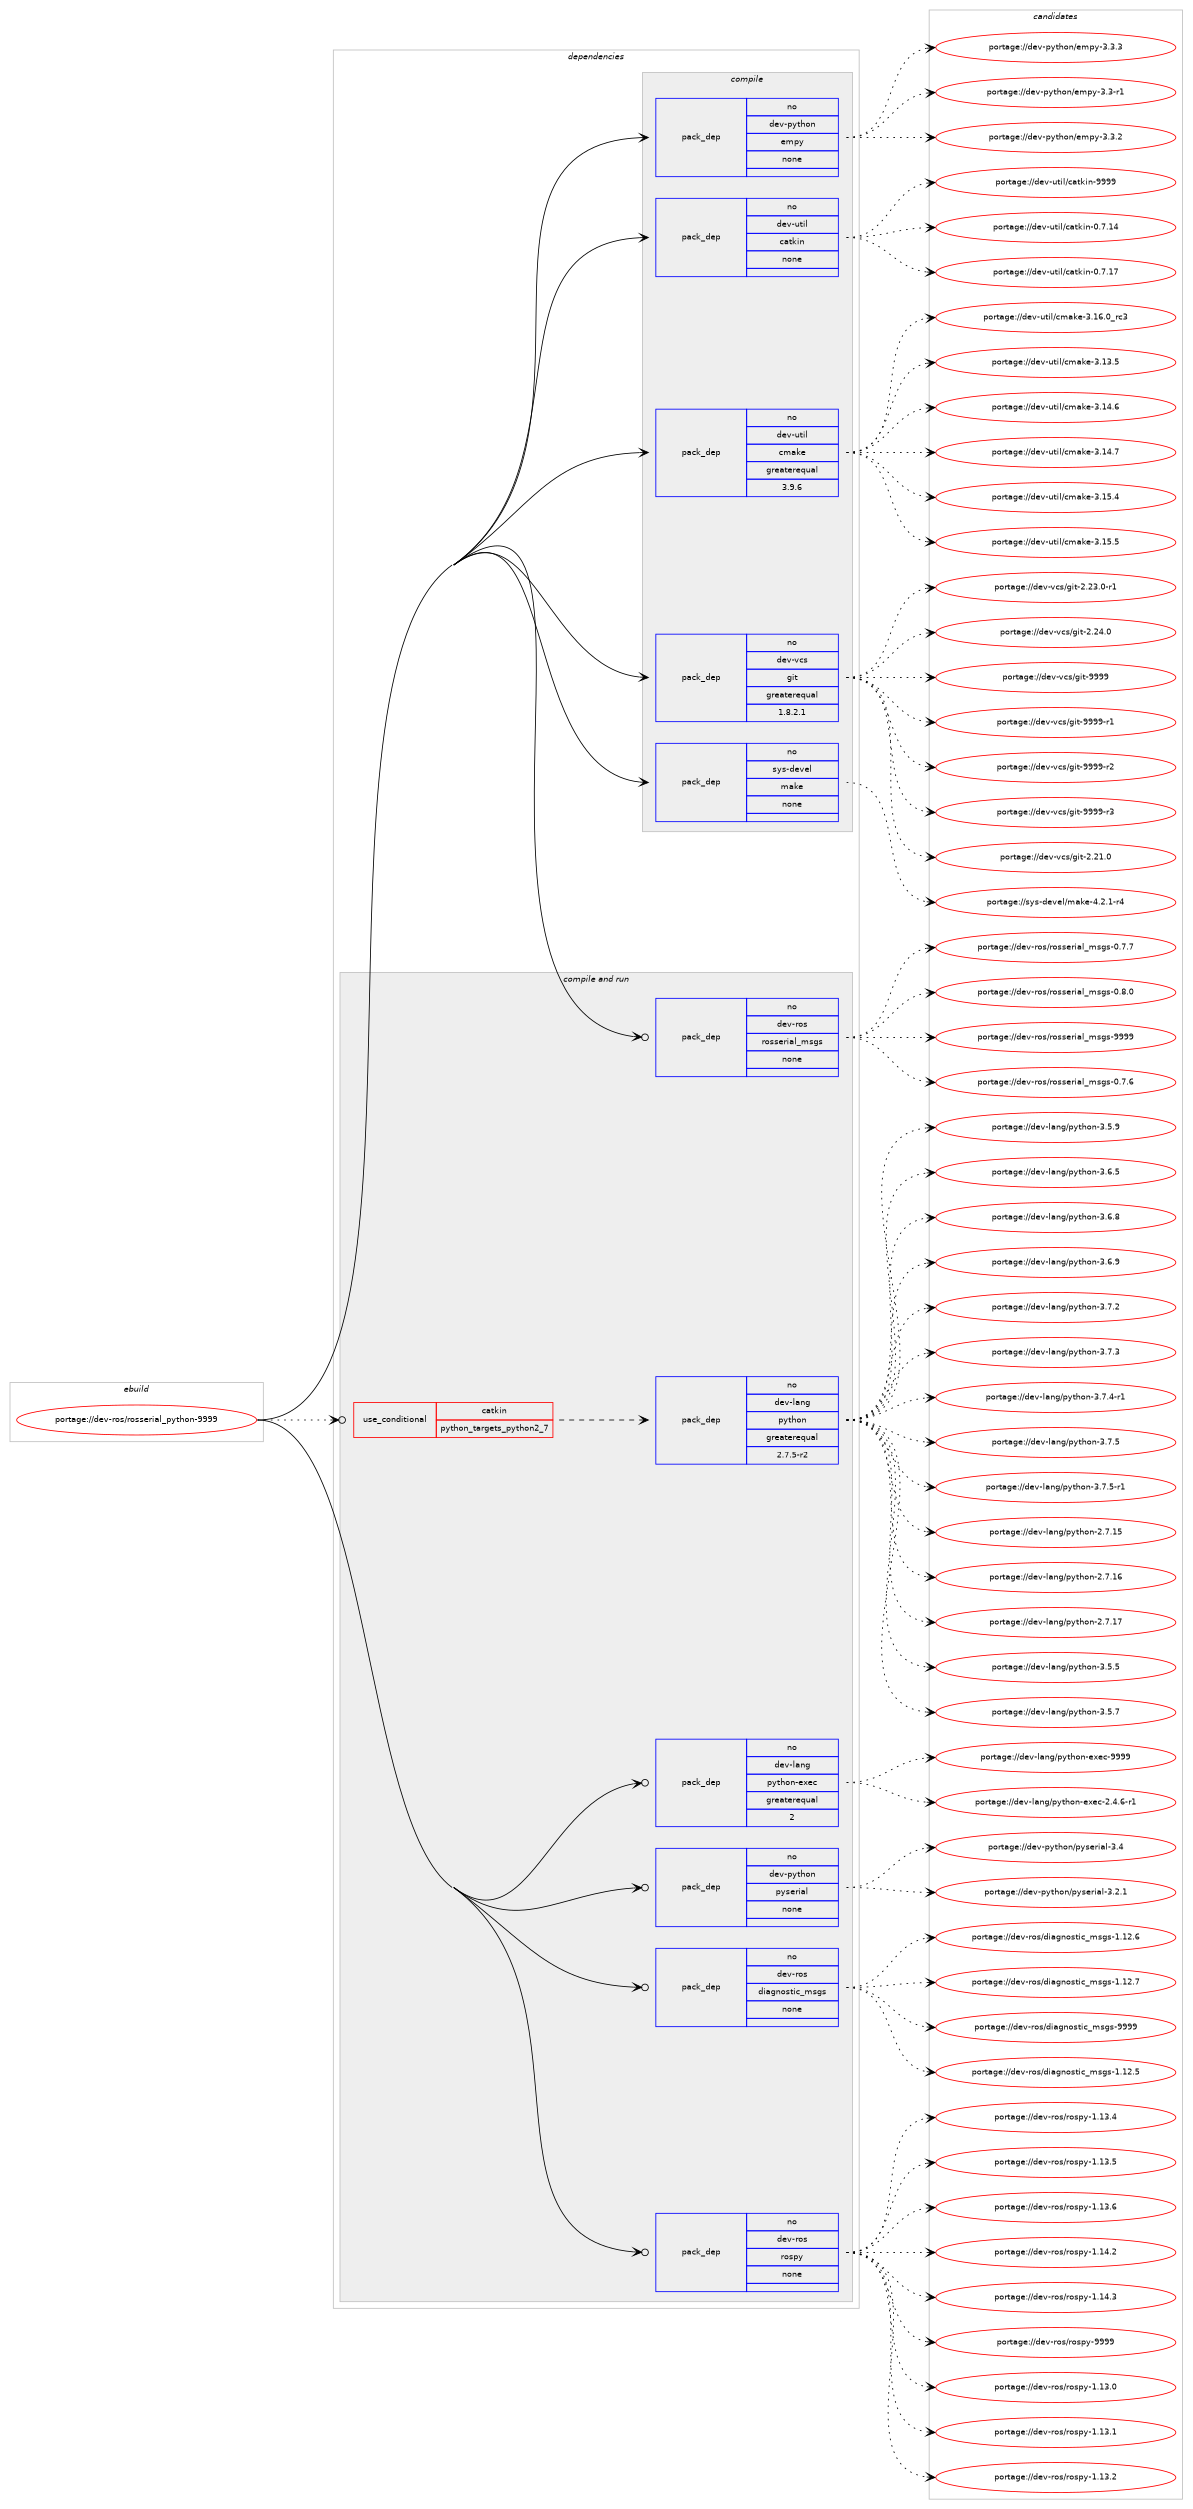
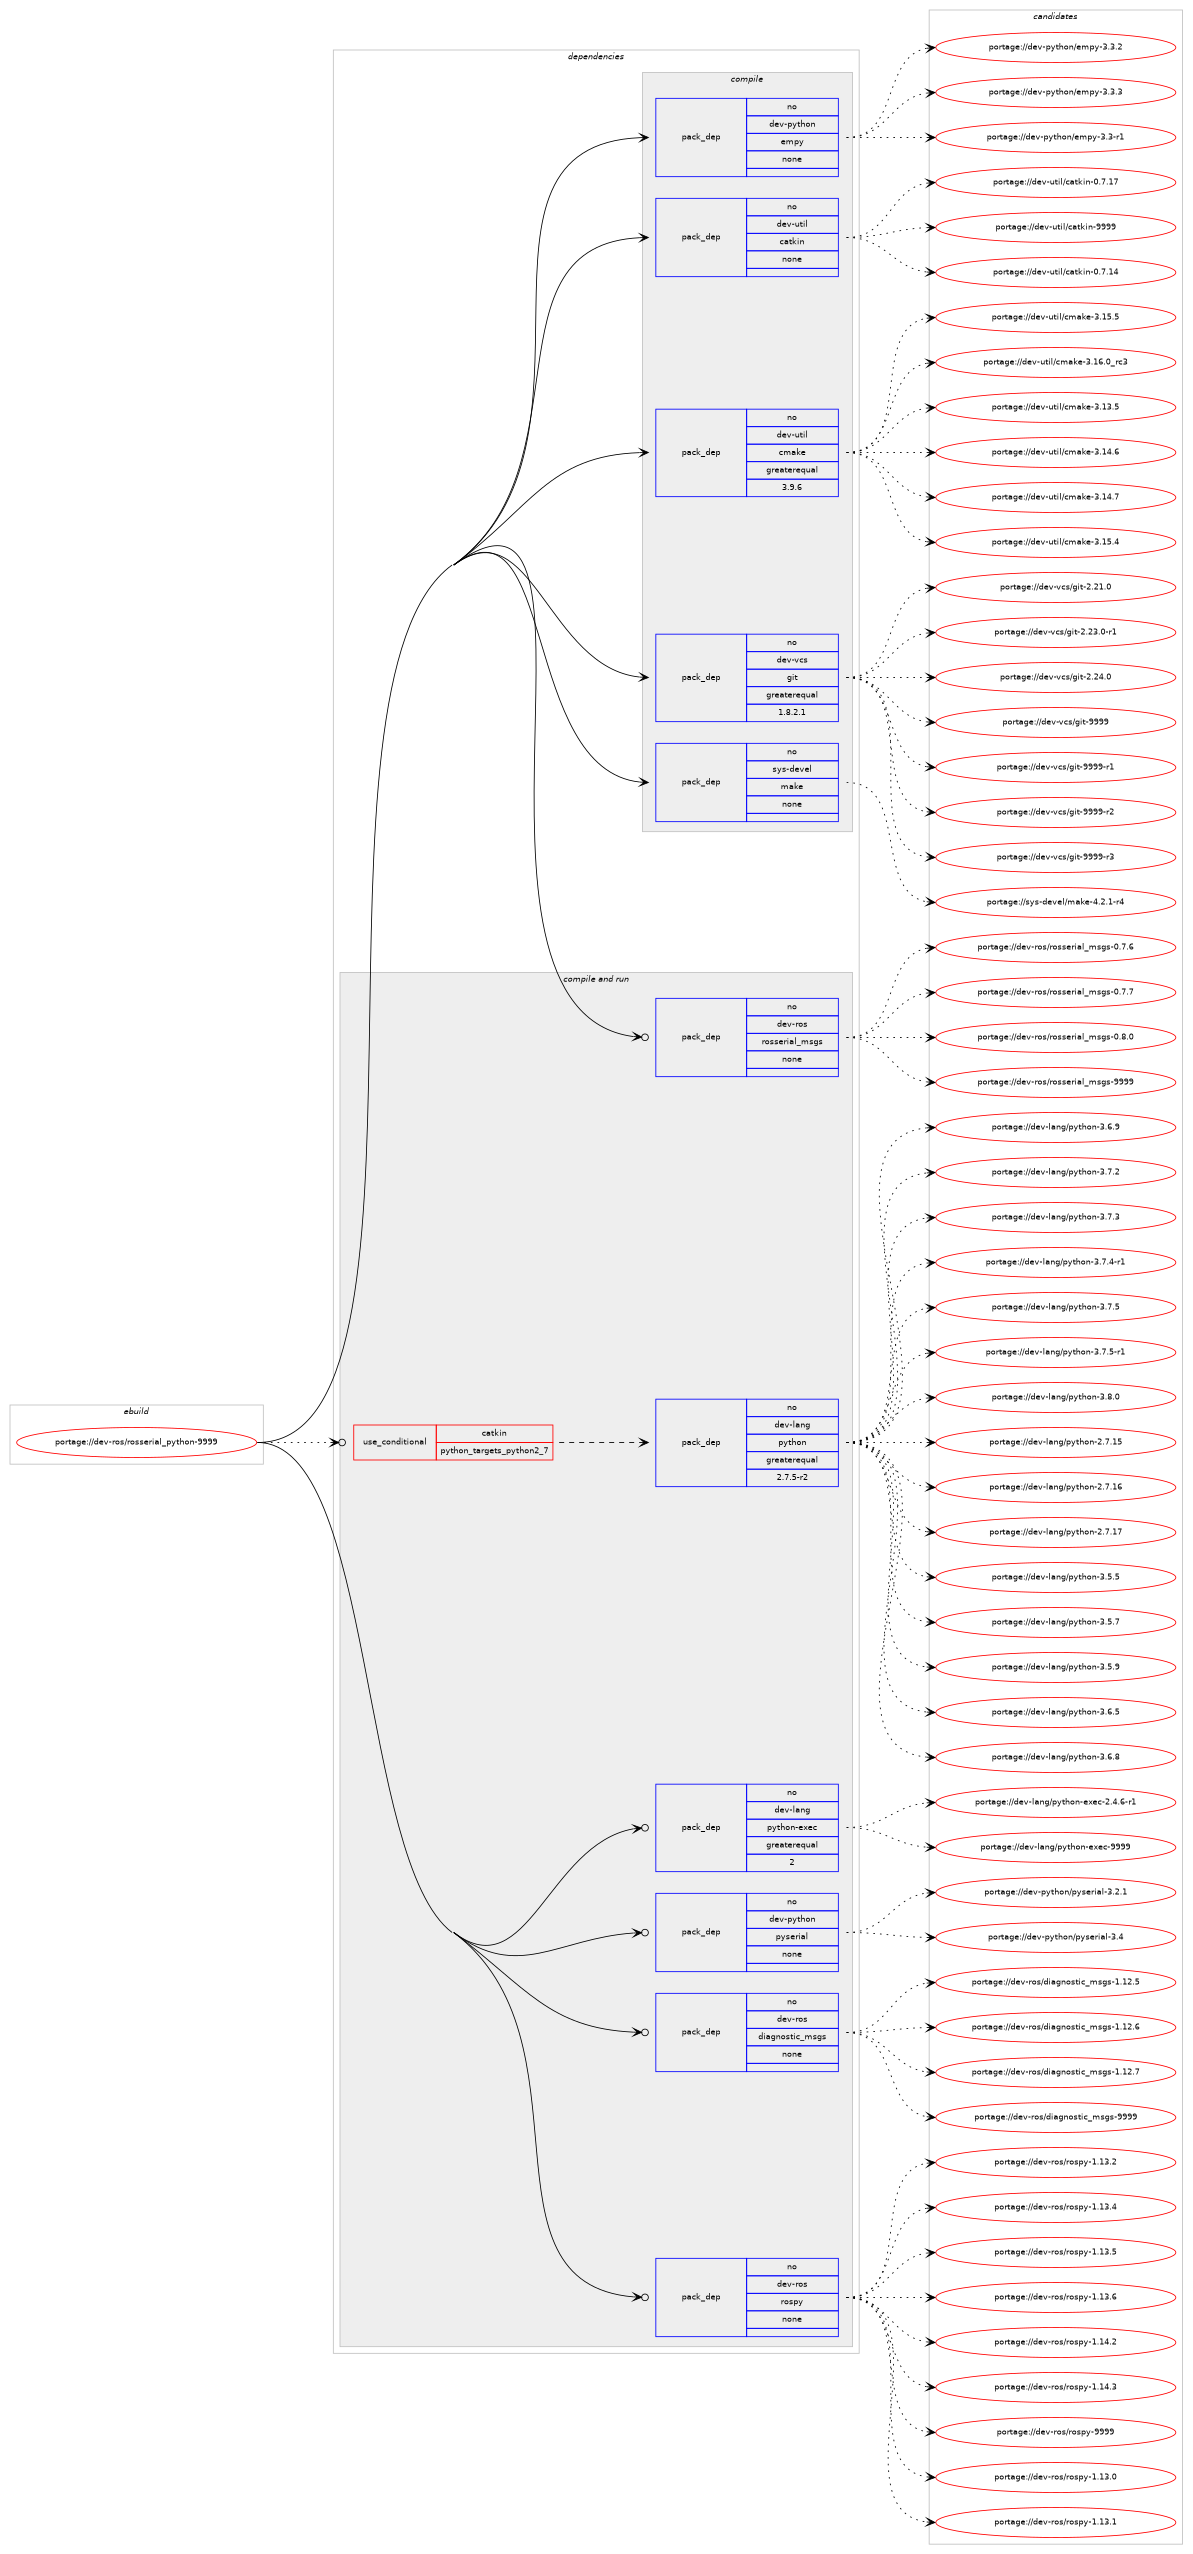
node "portage://dev-lang/python-3.8.0": added
